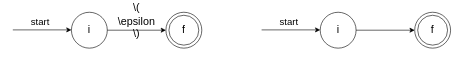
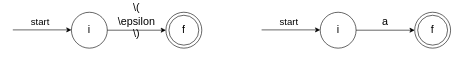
node "a": added
